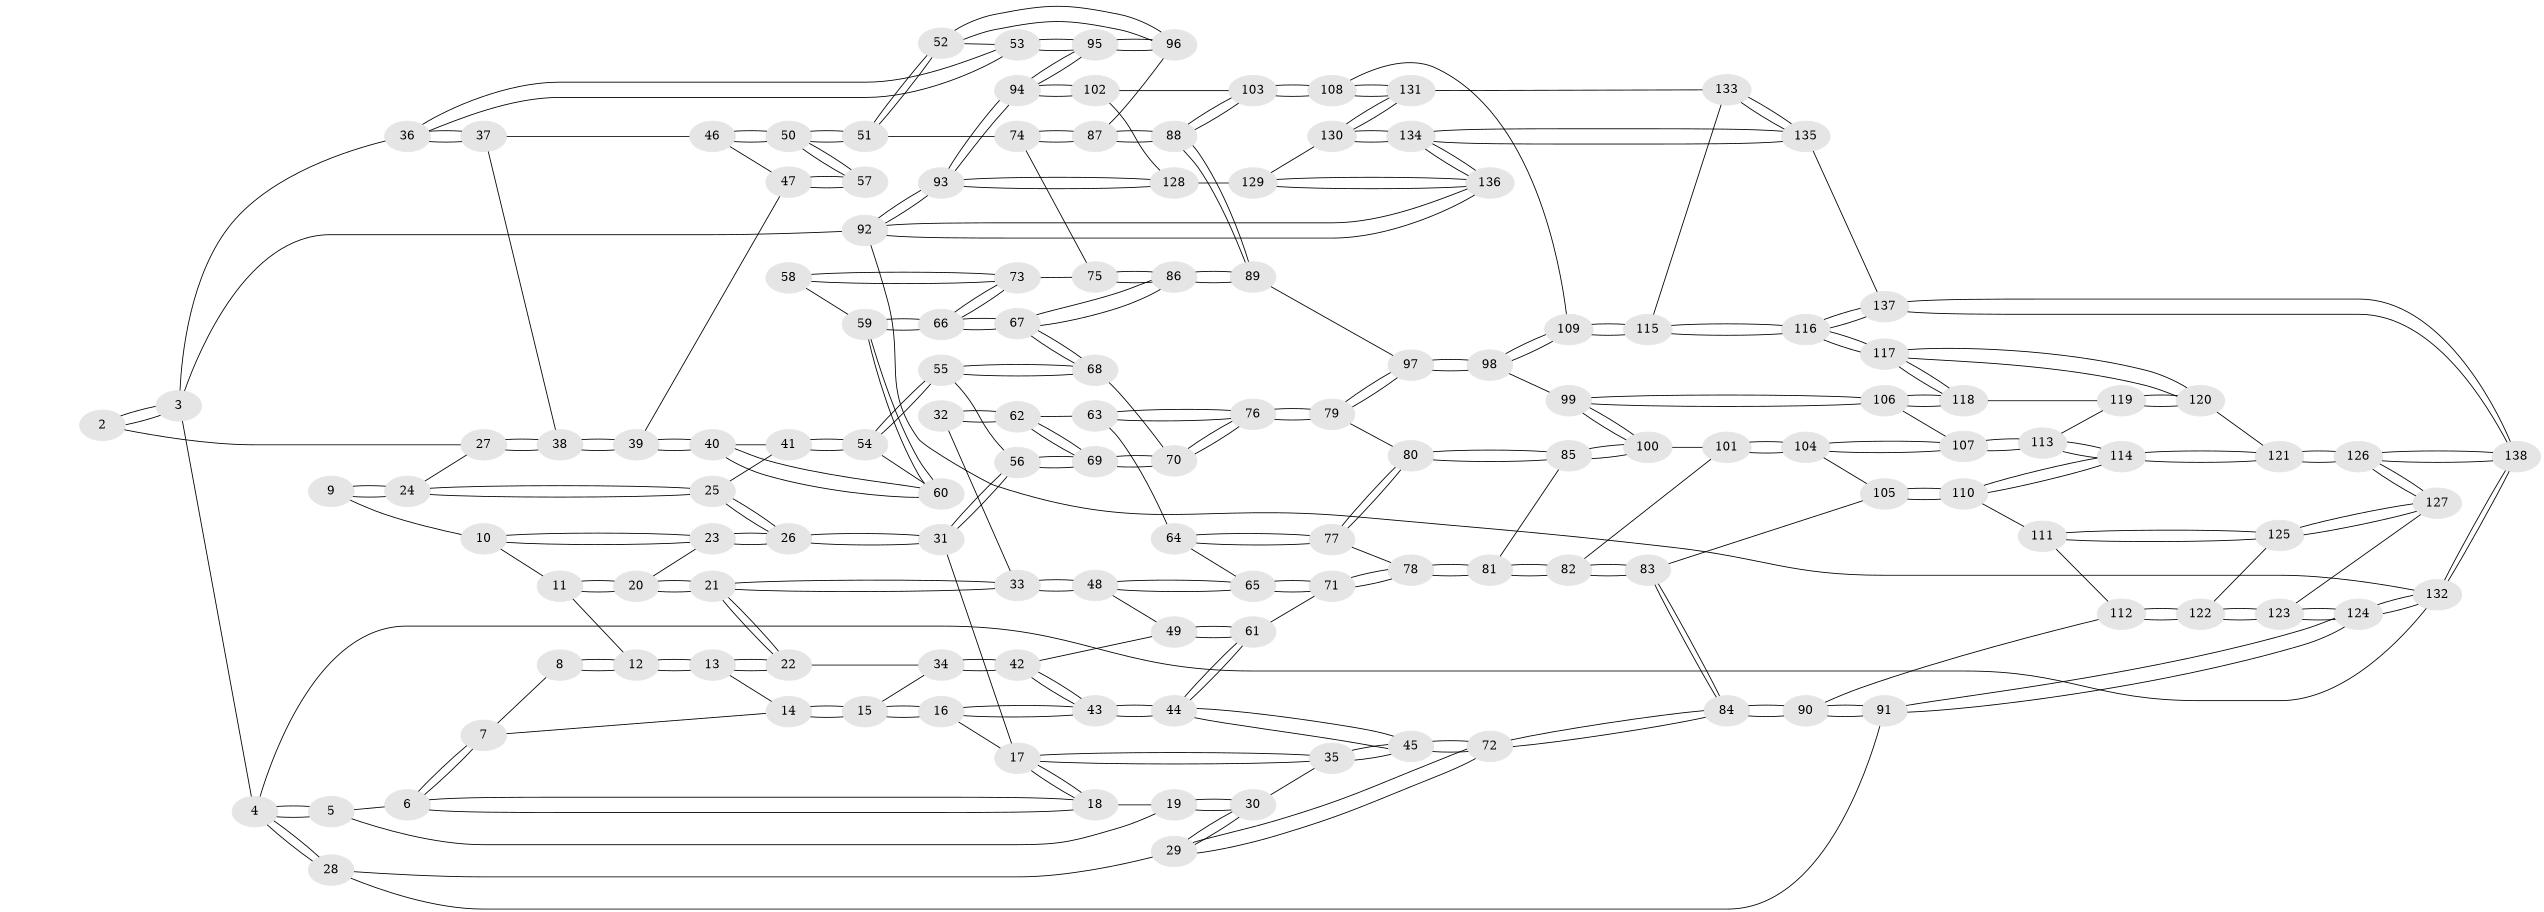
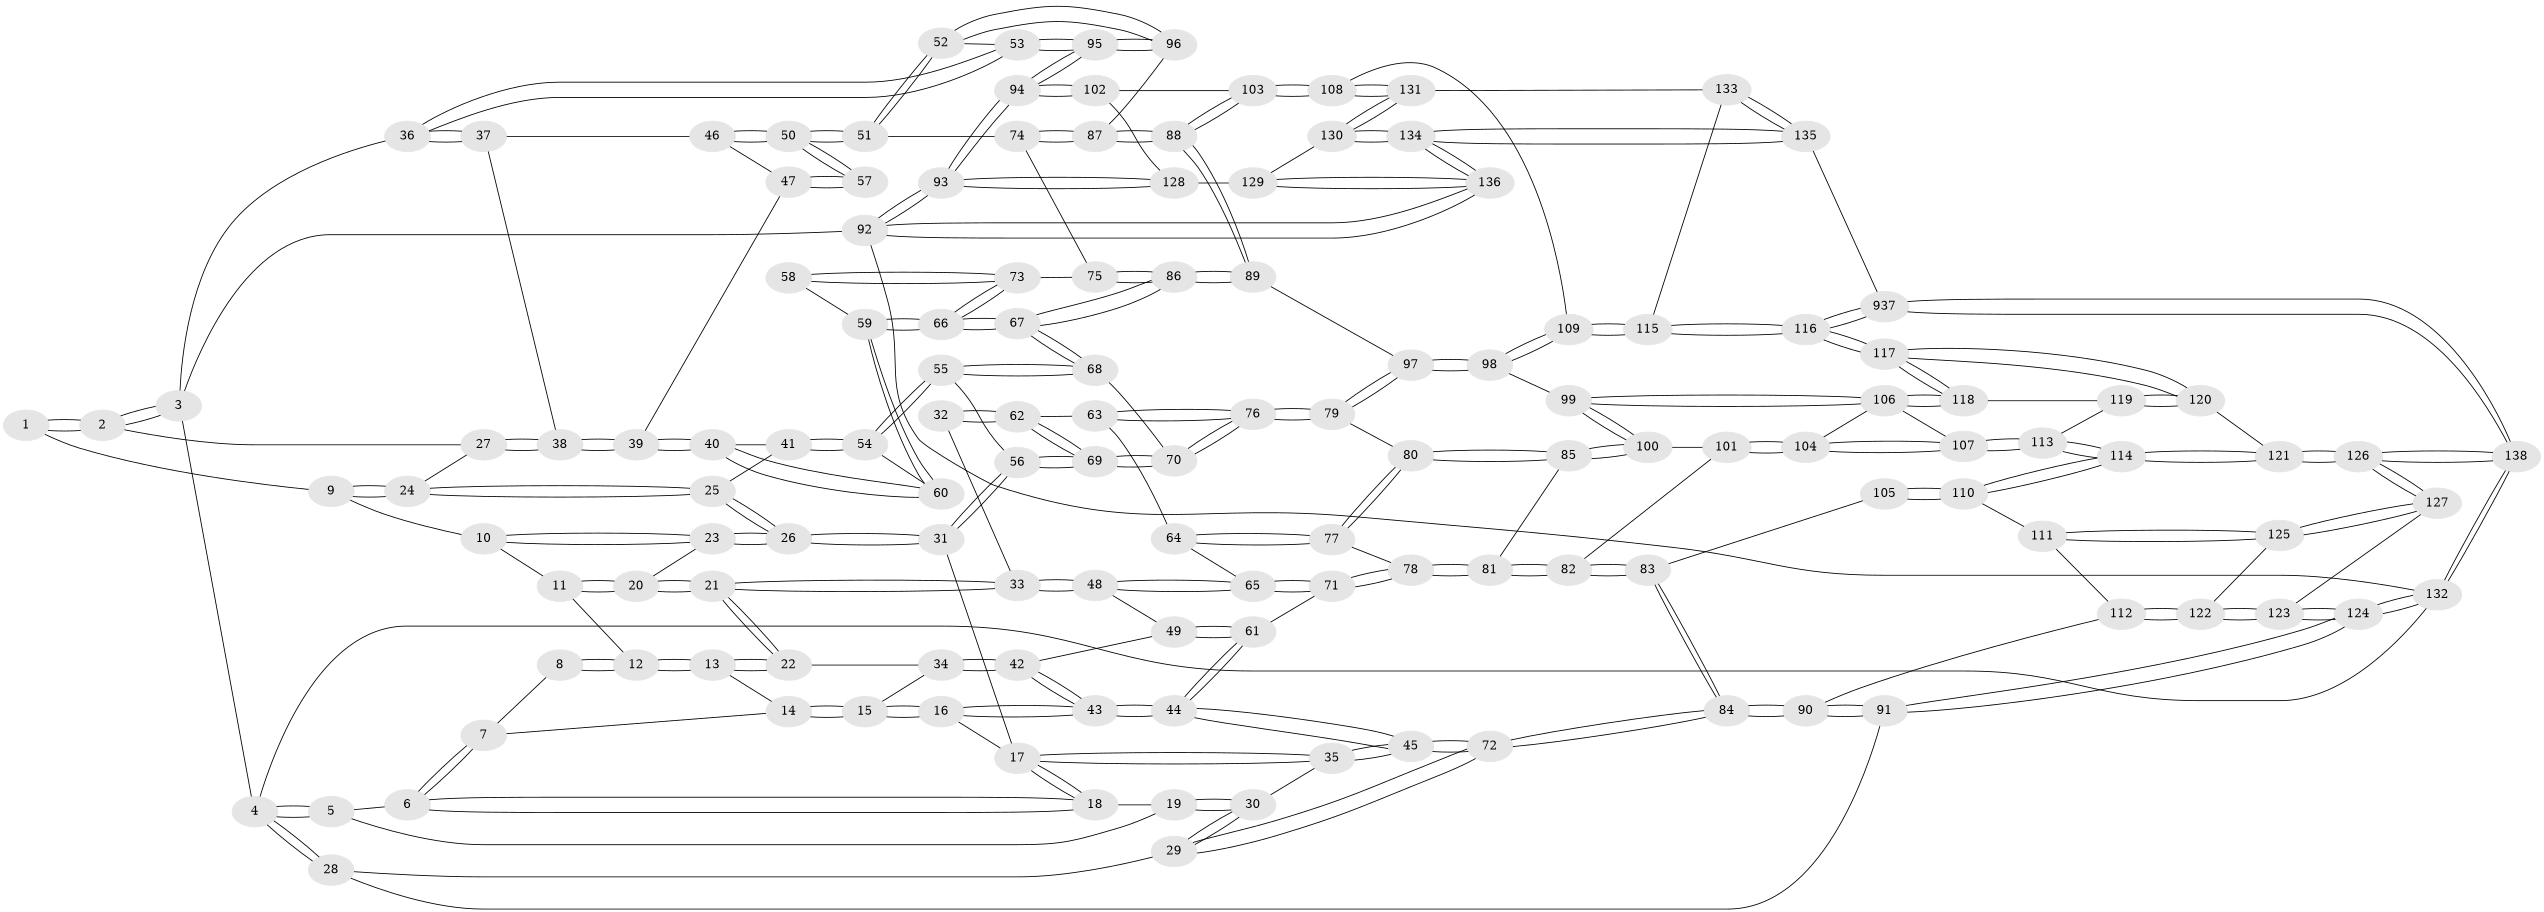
node "137": label "137" -> "937"
node "1": added
edge "104" -- "105": now "104" -- "106"
